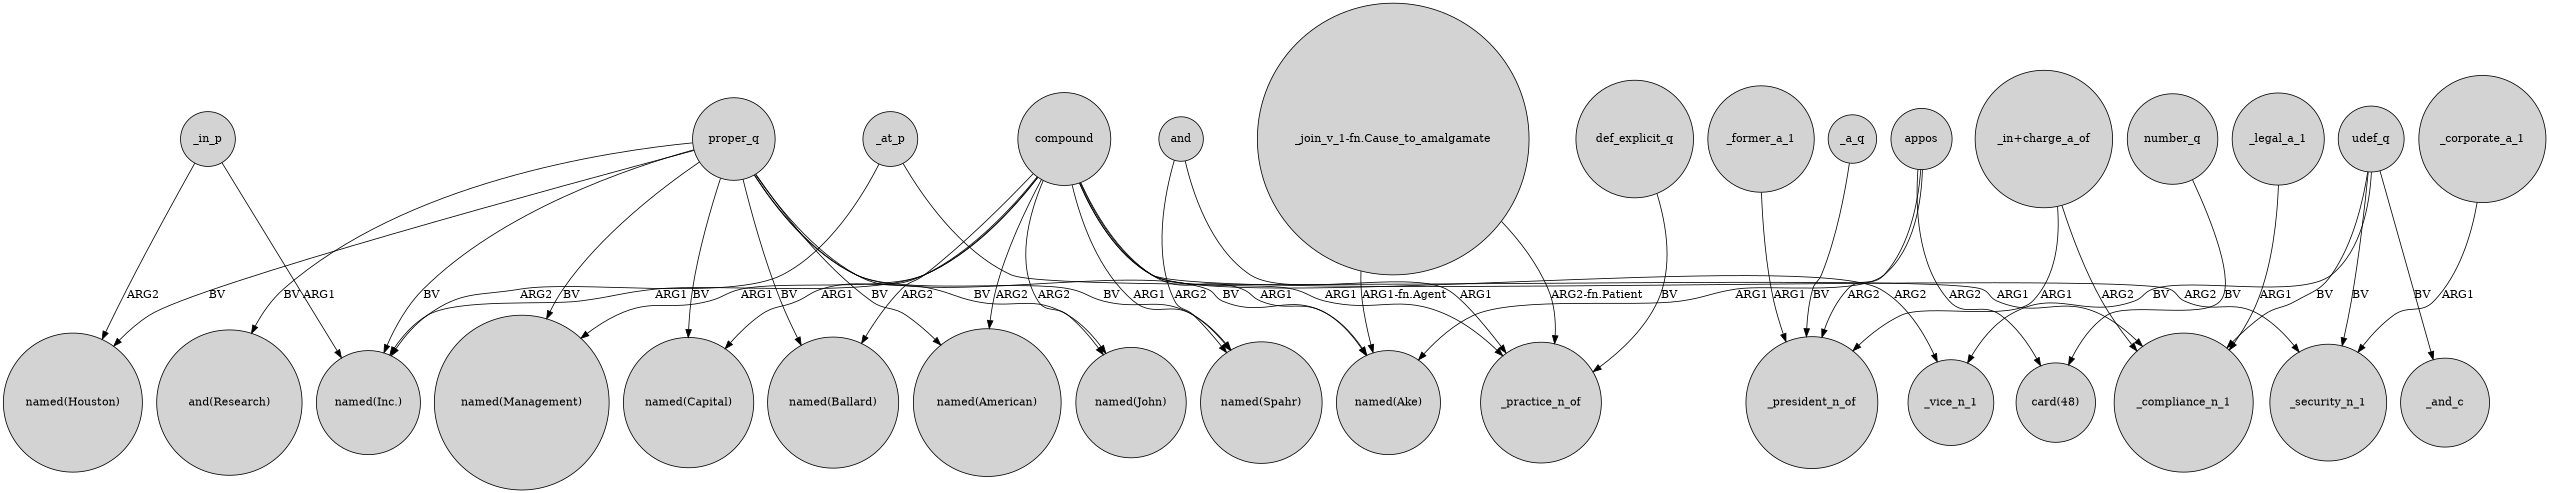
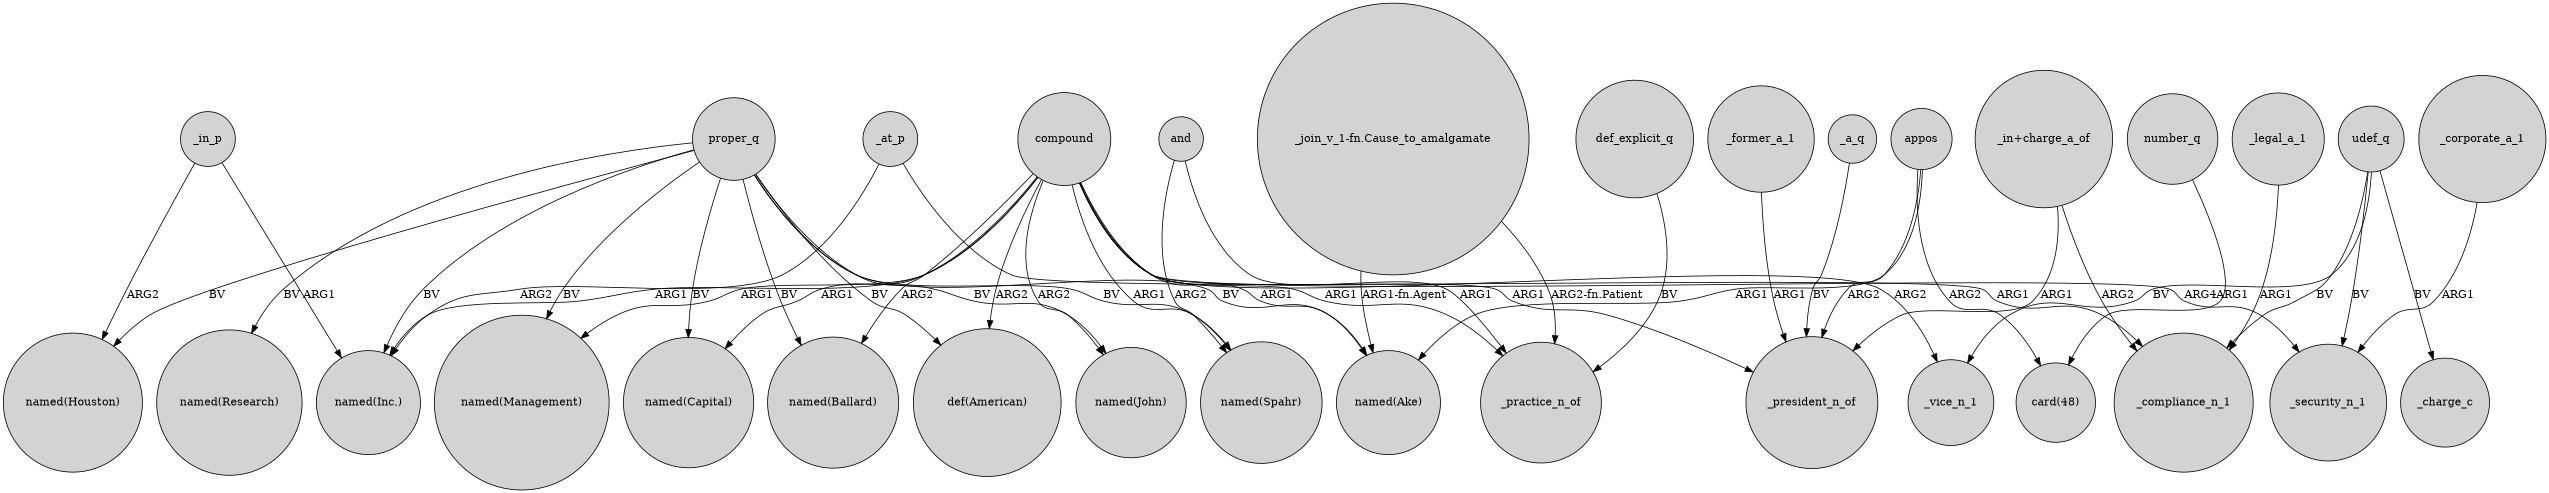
edge "compound" -> "_president_n_of": added, label "ARG1"
edge "compound" -> "_security_n_1": label "ARG2" -> "ARG4"
edge "number_q" -> "card(48)": label "BV" -> "ARG1"
node "and(Research)": label "and(Research)" -> "named(Research)"
node "named(American)": label "named(American)" -> "def(American)"
node "_and_c": label "_and_c" -> "_charge_c"
